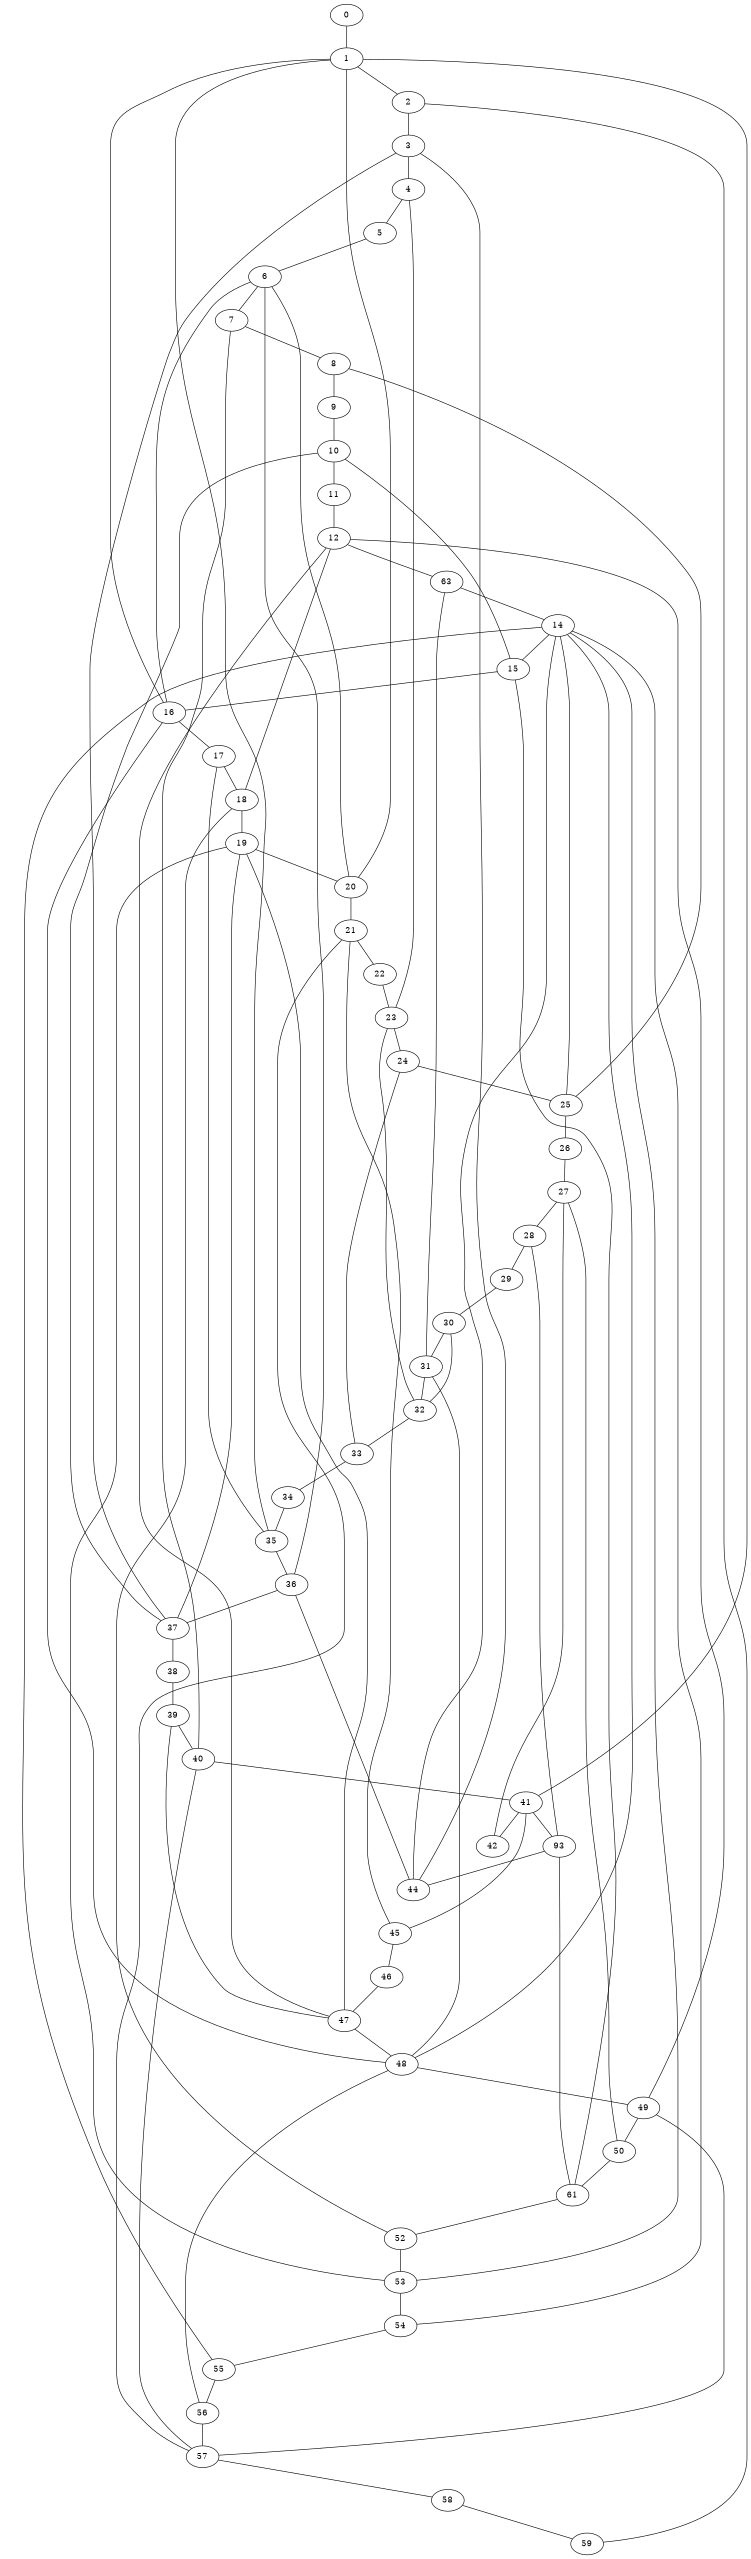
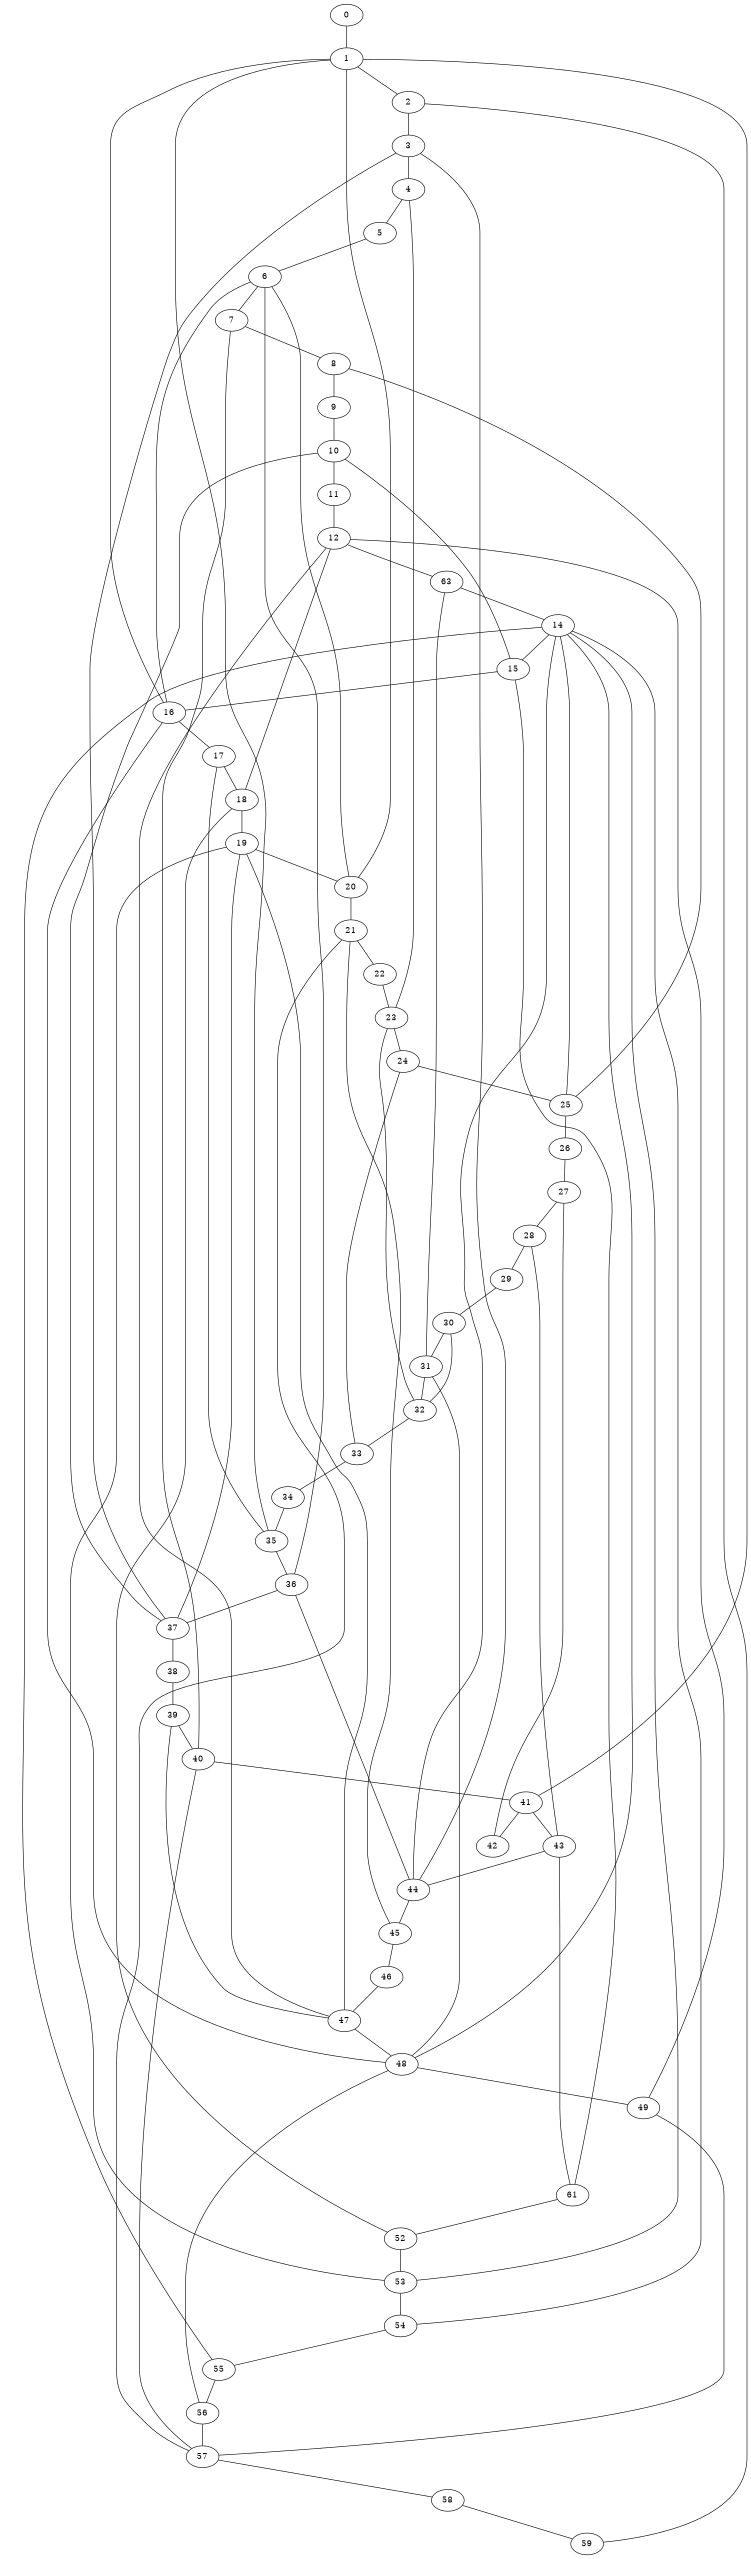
node "93": label "93" -> "43"
edge "41" -- "45": now "44" -- "45"
node "50": removed
